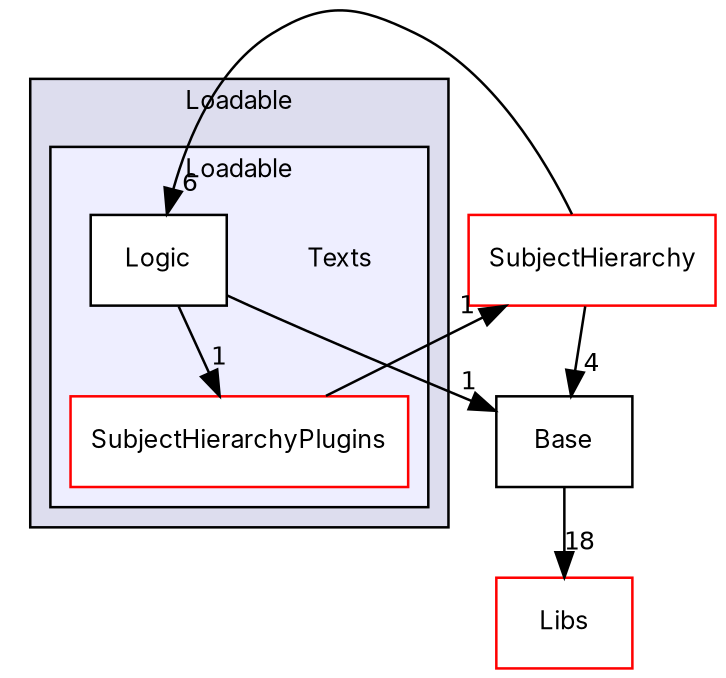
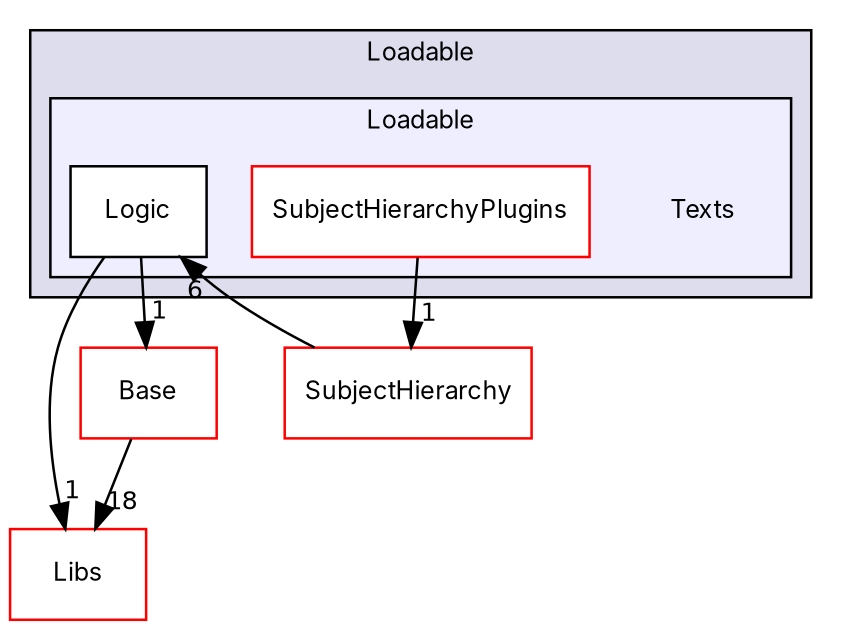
edge "SubjectHierarchy" -> "Base": removed
edge "Logic" -> "SubjectHierarchyPlugins": now "Logic" -> "Libs"
node "Base": color black -> red
